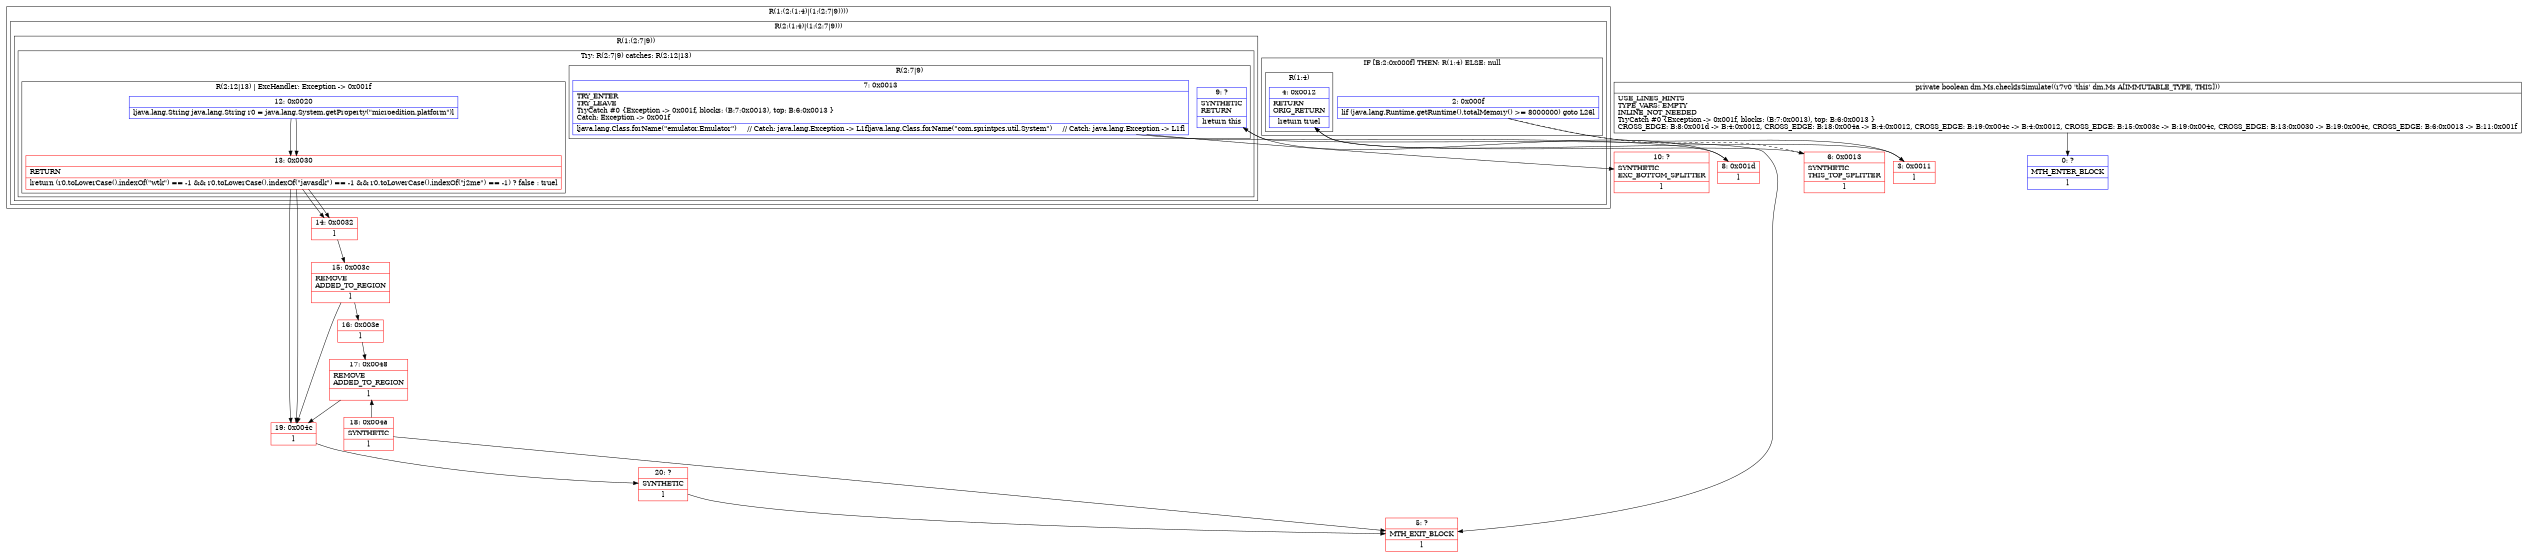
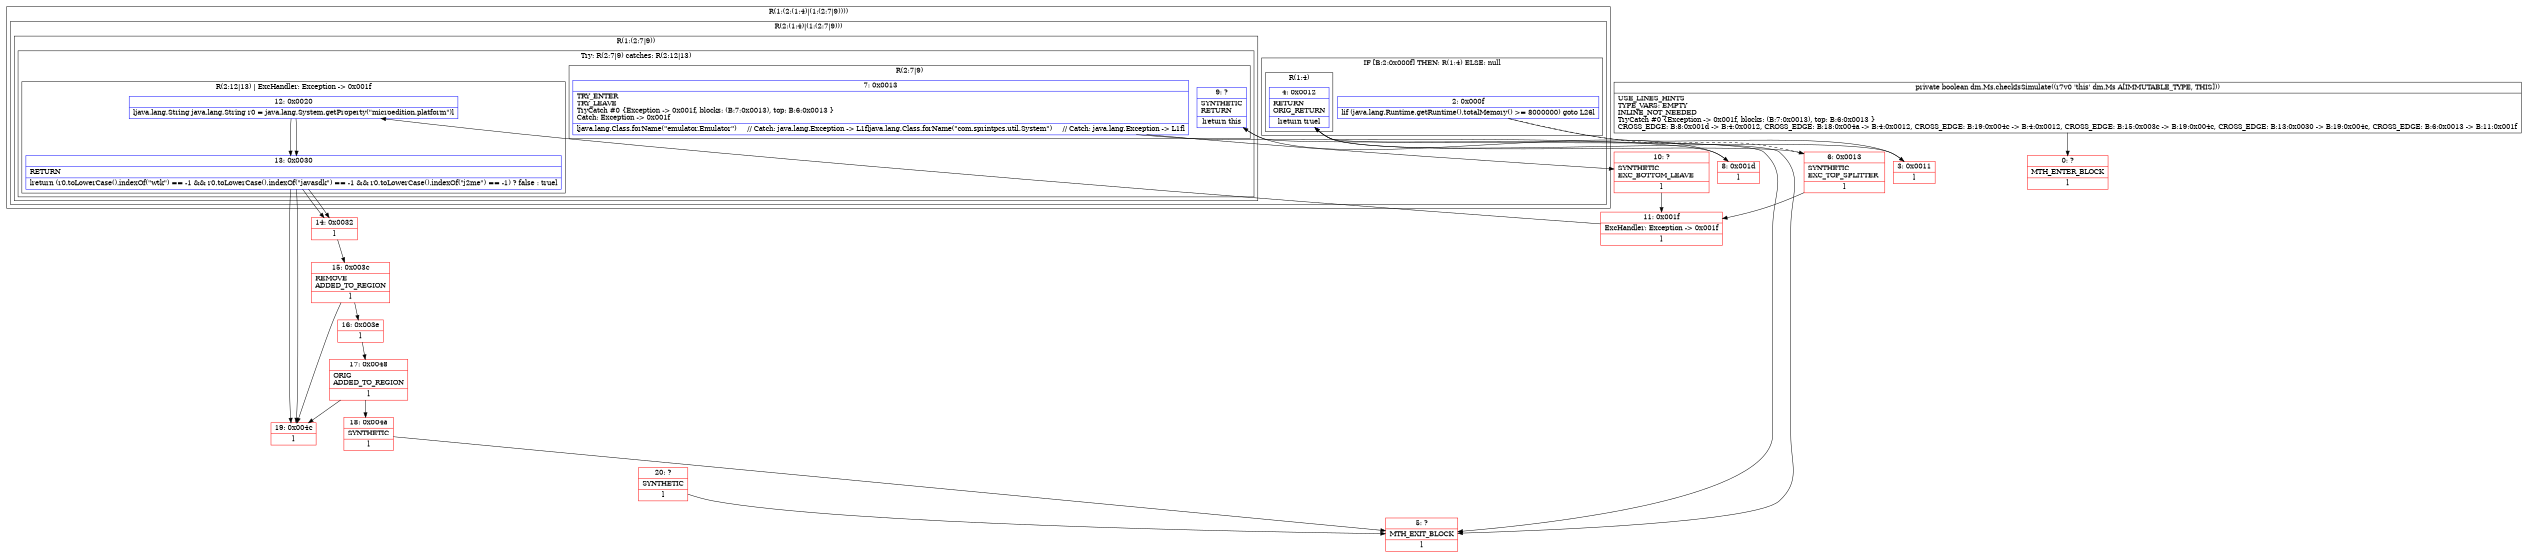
node "13: 0x0030": color red -> blue
node "0: ?": color blue -> red
node "10: ?": text "EXC_BOTTOM_SPLITTER" -> "EXC_BOTTOM_LEAVE"
node "6: 0x0013": text "THIS_TOP_SPLITTER" -> "EXC_TOP_SPLITTER"
node "11: 0x001f": added
edge "4: 0x0012" -> "5: ?": added
node "17: 0x0048": text "REMOVE" -> "ORIG"
edge "18: 0x004a" -> "17: 0x0048": reversed
edge "19: 0x004c" -> "20: ?": removed
